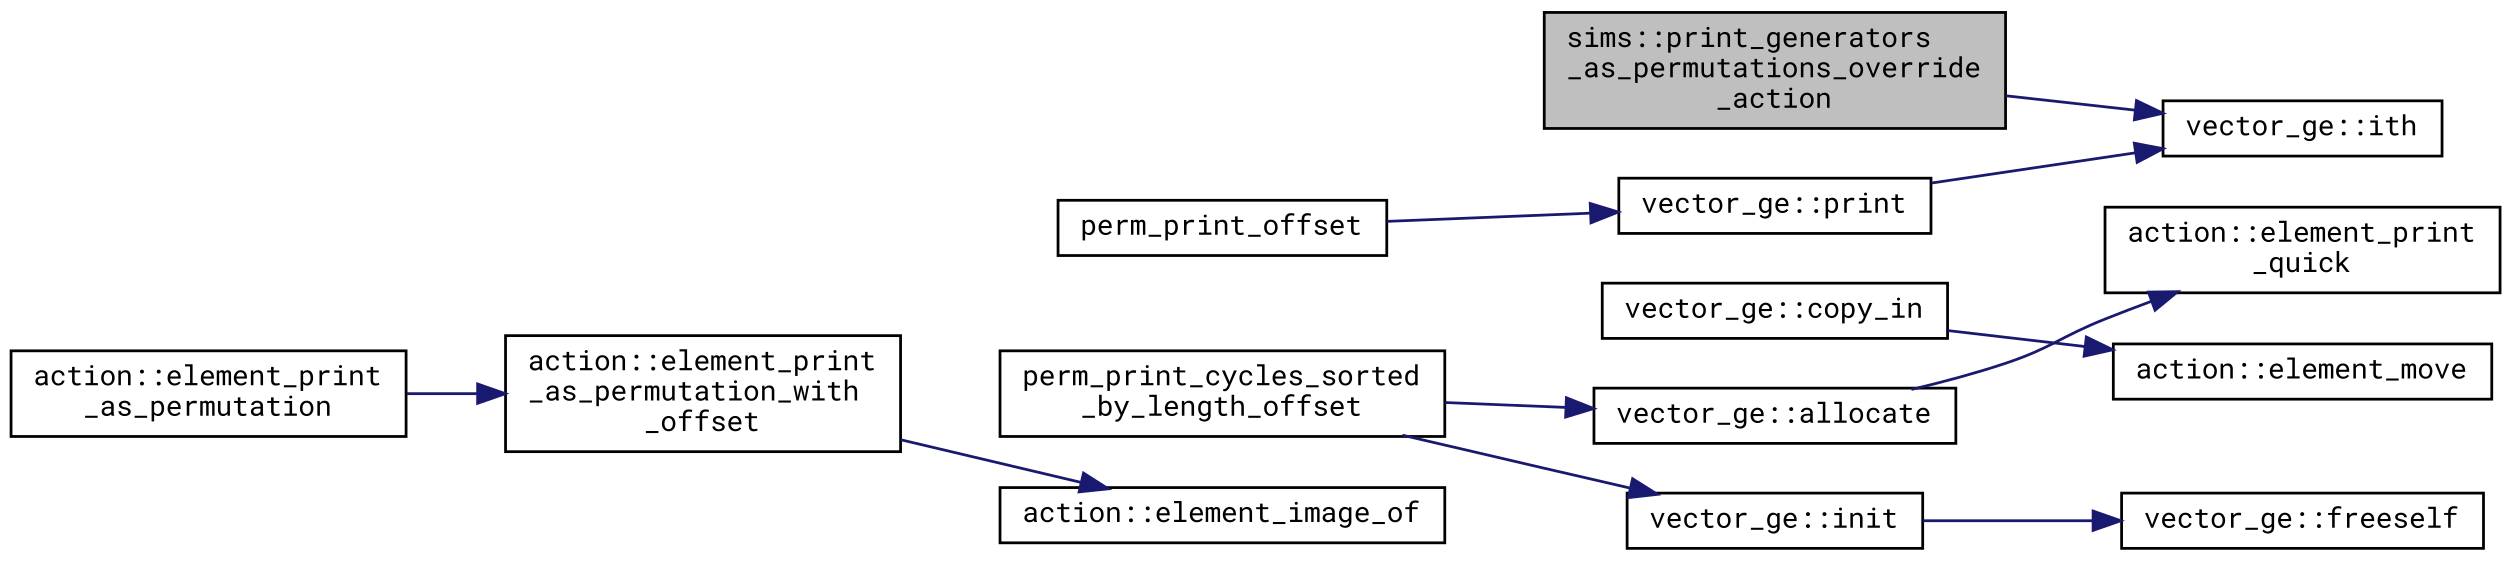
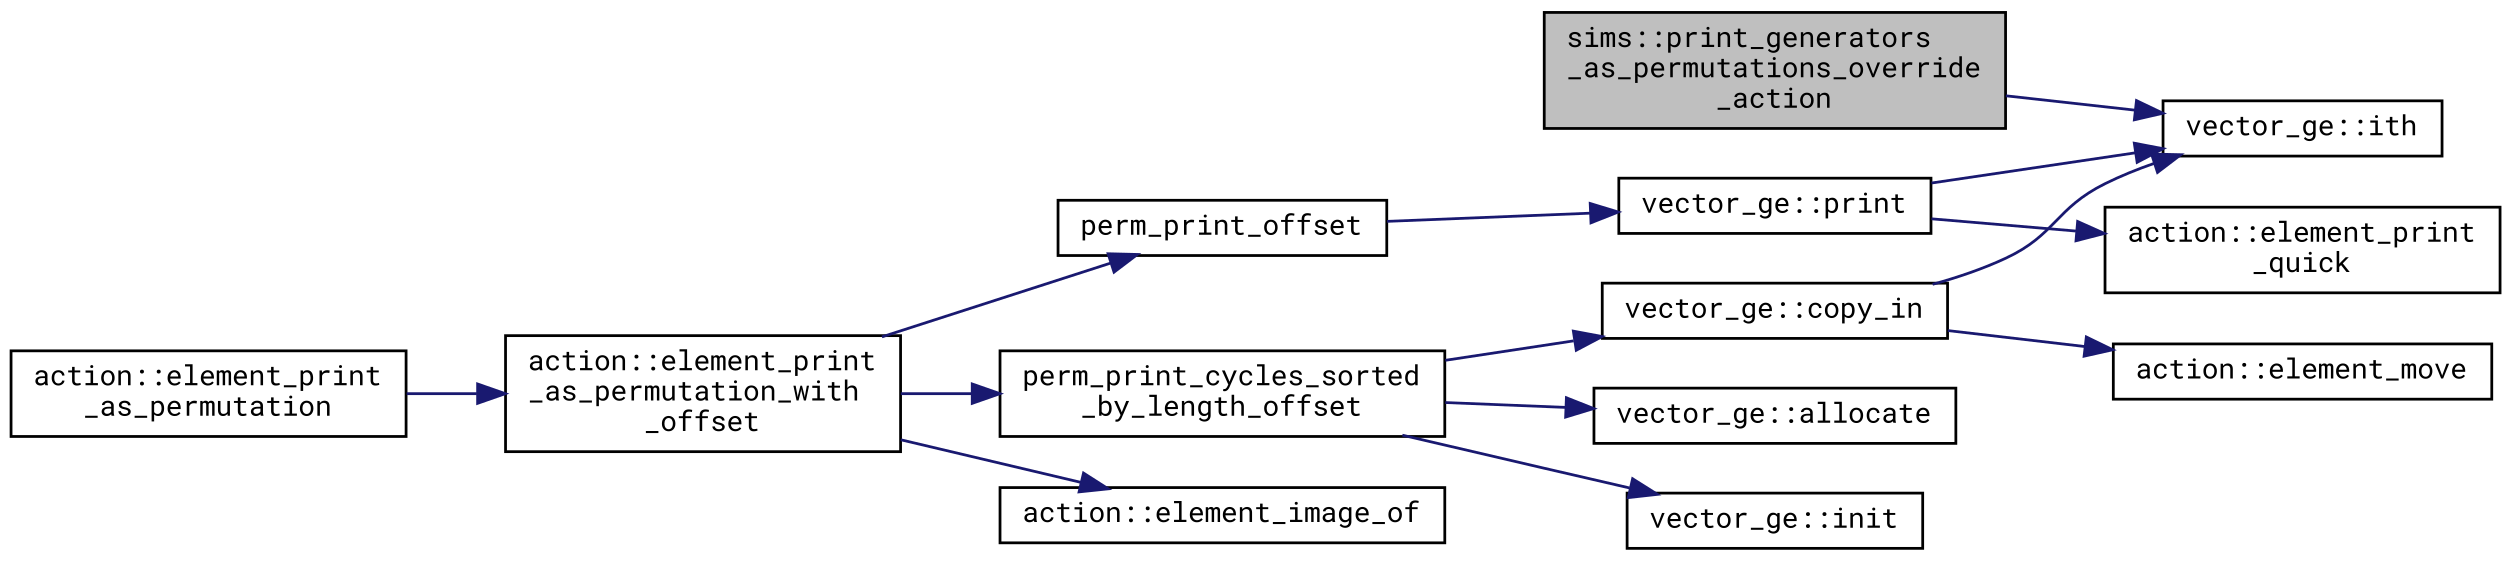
edge "vector_ge::copy_in" -> "vector_ge::ith": added
edge "action::element_print _as_permutation_with _offset" -> "perm_print_offset": added
edge "perm_print_cycles_sorted _by_length_offset" -> "vector_ge::copy_in": added
edge "vector_ge::allocate" -> "action::element_print _quick": now "vector_ge::print" -> "action::element_print _quick"
edge "action::element_print _as_permutation_with _offset" -> "perm_print_cycles_sorted _by_length_offset": added
node "vector_ge::freeself": removed
